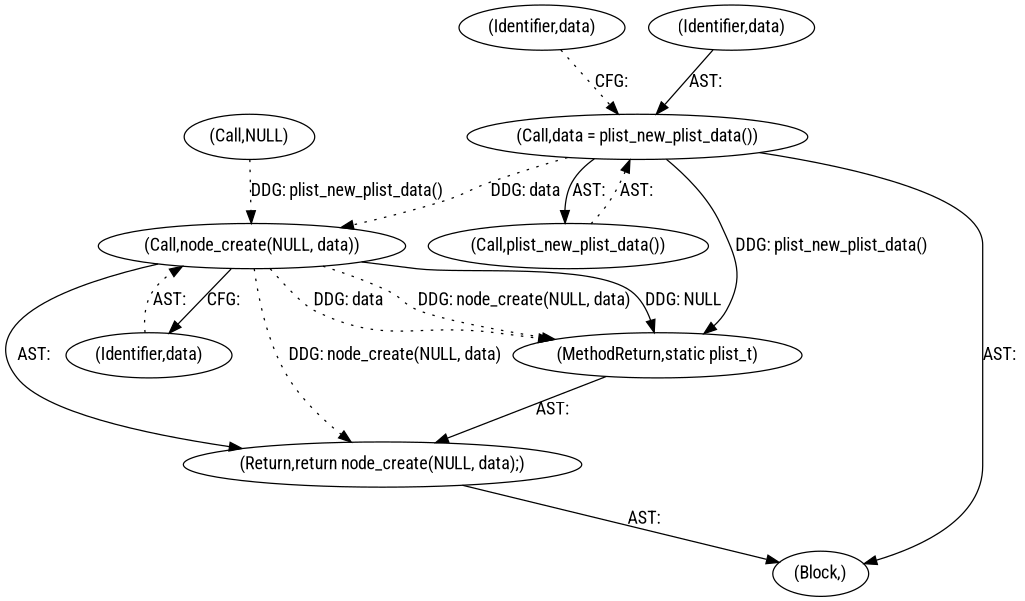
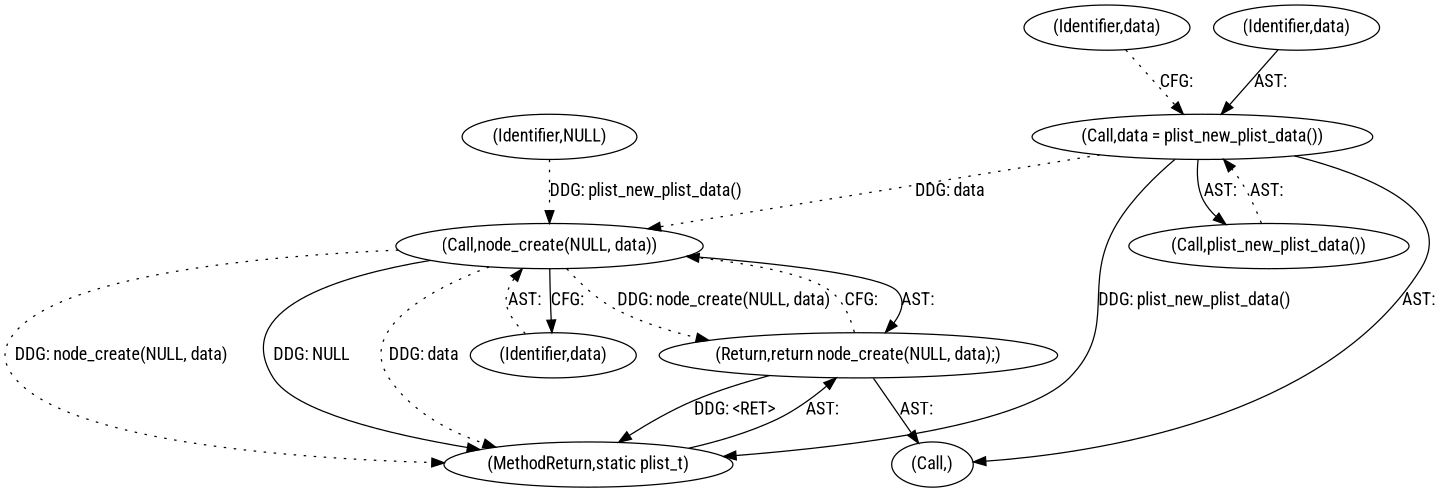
node "(Call,NULL)": label "(Call,NULL)" -> "(Identifier,NULL)"
edge "(Return,return node_create(NULL, data);)" -> "(Call,node_create(NULL, data))": added, label "CFG:"
edge "(Return,return node_create(NULL, data);)" -> "(MethodReturn,static plist_t)": added, label "DDG: <RET>"
node "(Block,)": label "(Block,)" -> "(Call,)"
